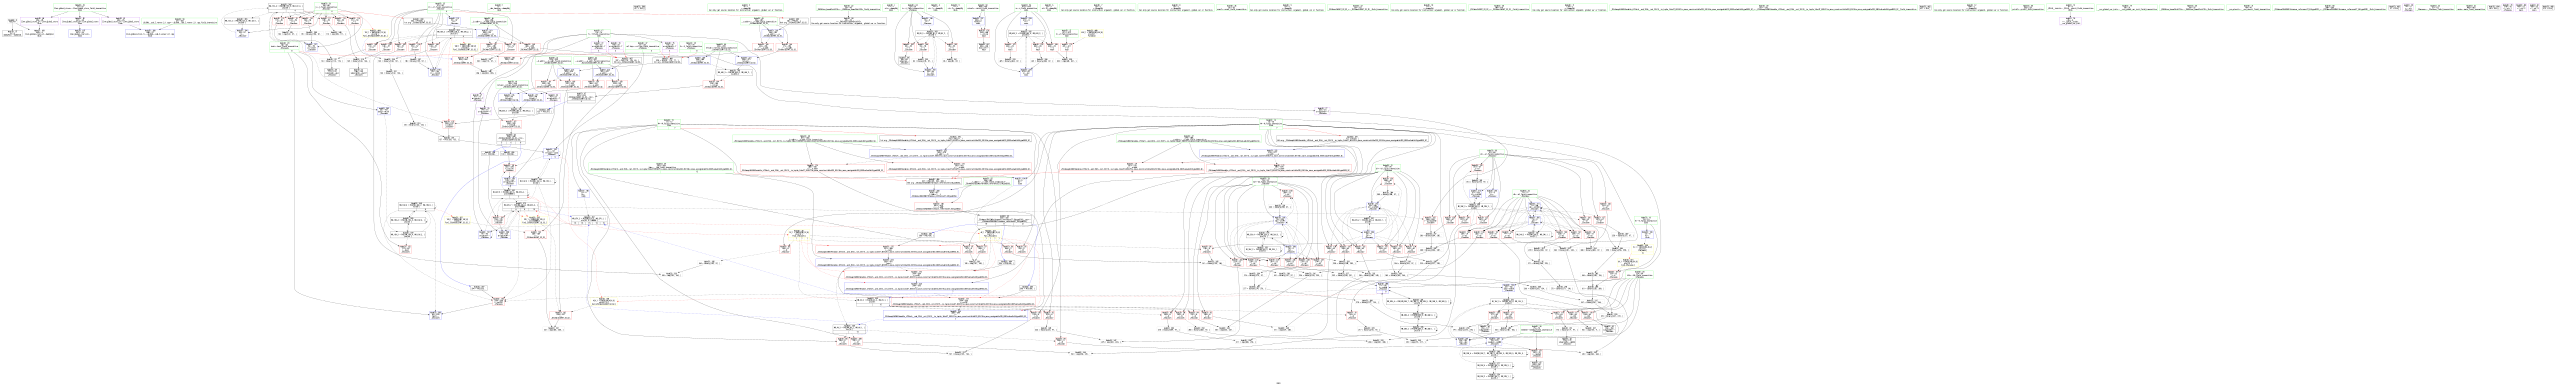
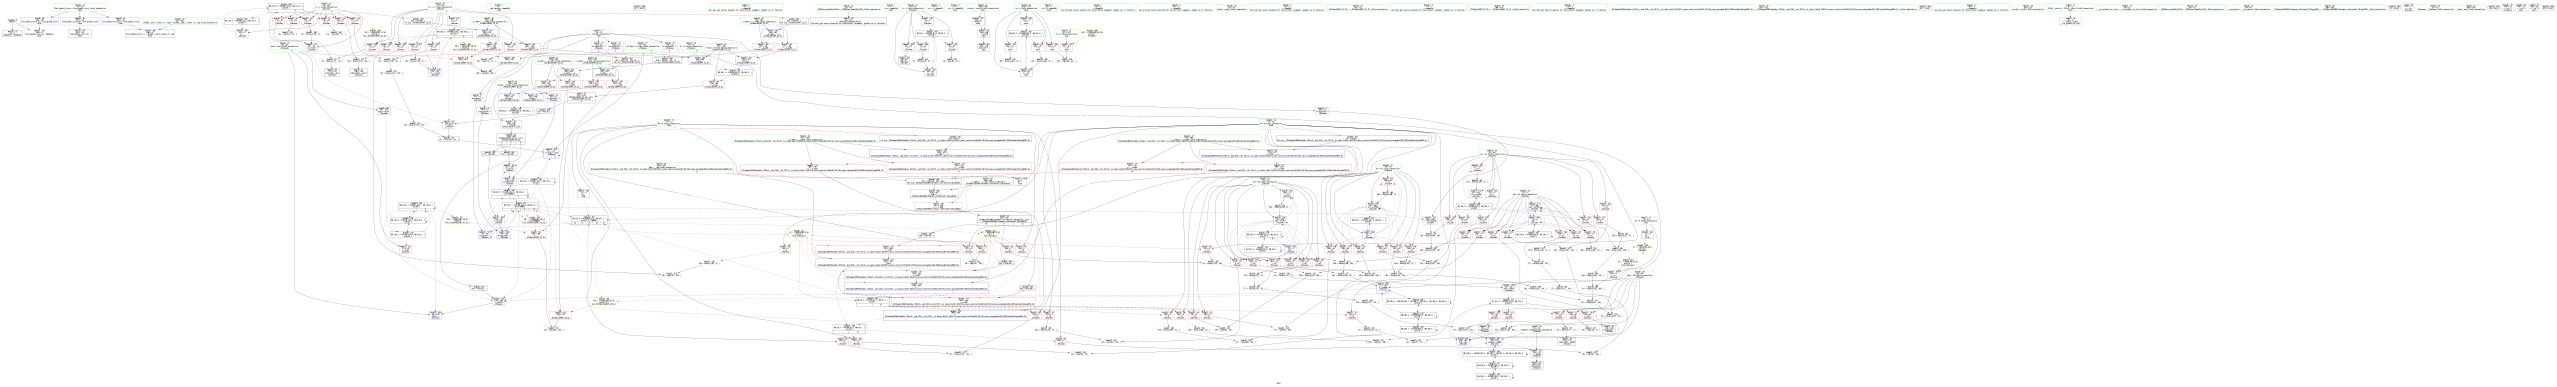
node "NodeID: 42": text "_Binary3minIiERKT_S2_S2_" -> "_ZSt3minIiERKT_S2_S2_"
edge "NodeID: 184" -> "NodeID: 414": now "NodeID: 184" -> "NodeID: 357"
